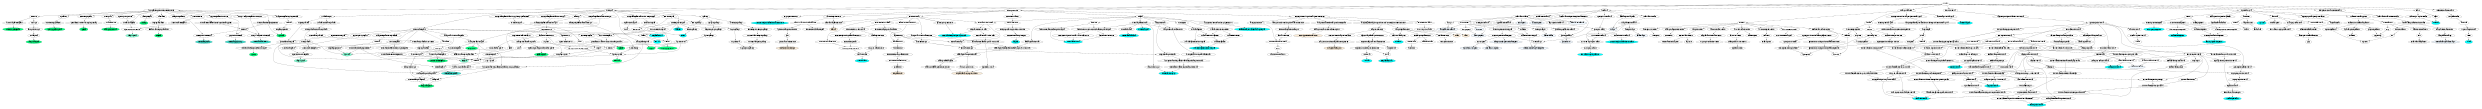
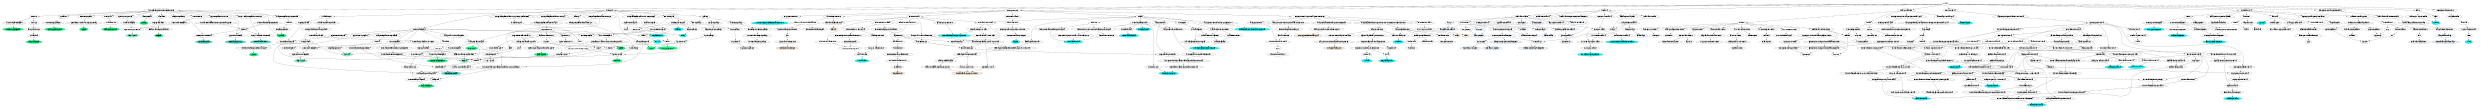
node "Withdrawal_sign_or_symptom": label "Withdrawal_sign_or_symptom" -> "Withdrawal_sign_or_observable"
node "Mental_withdrawal": label "Mental_withdrawal" -> "Drug_withdrawal"
node "Venous_structure": fillcolor aliceblue -> cyan
